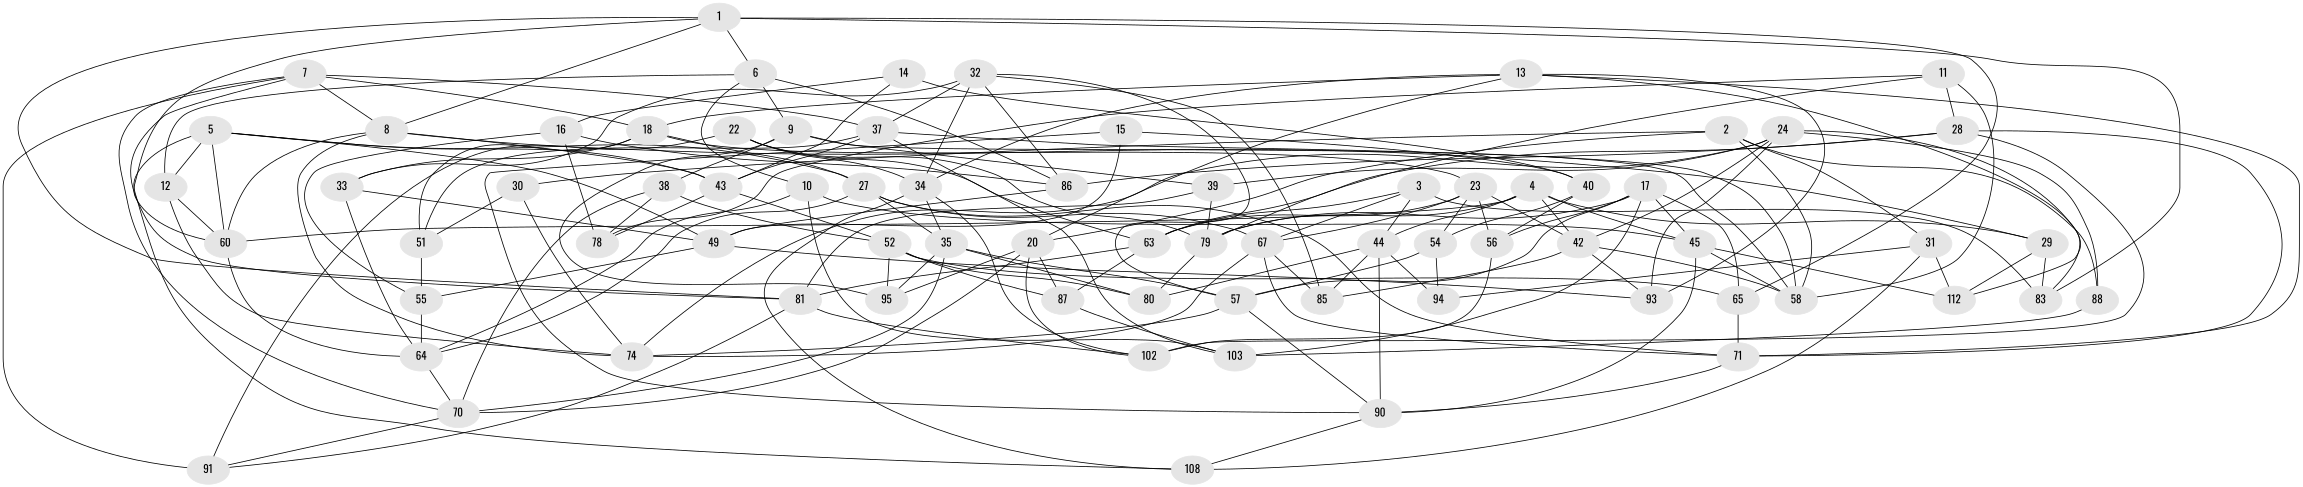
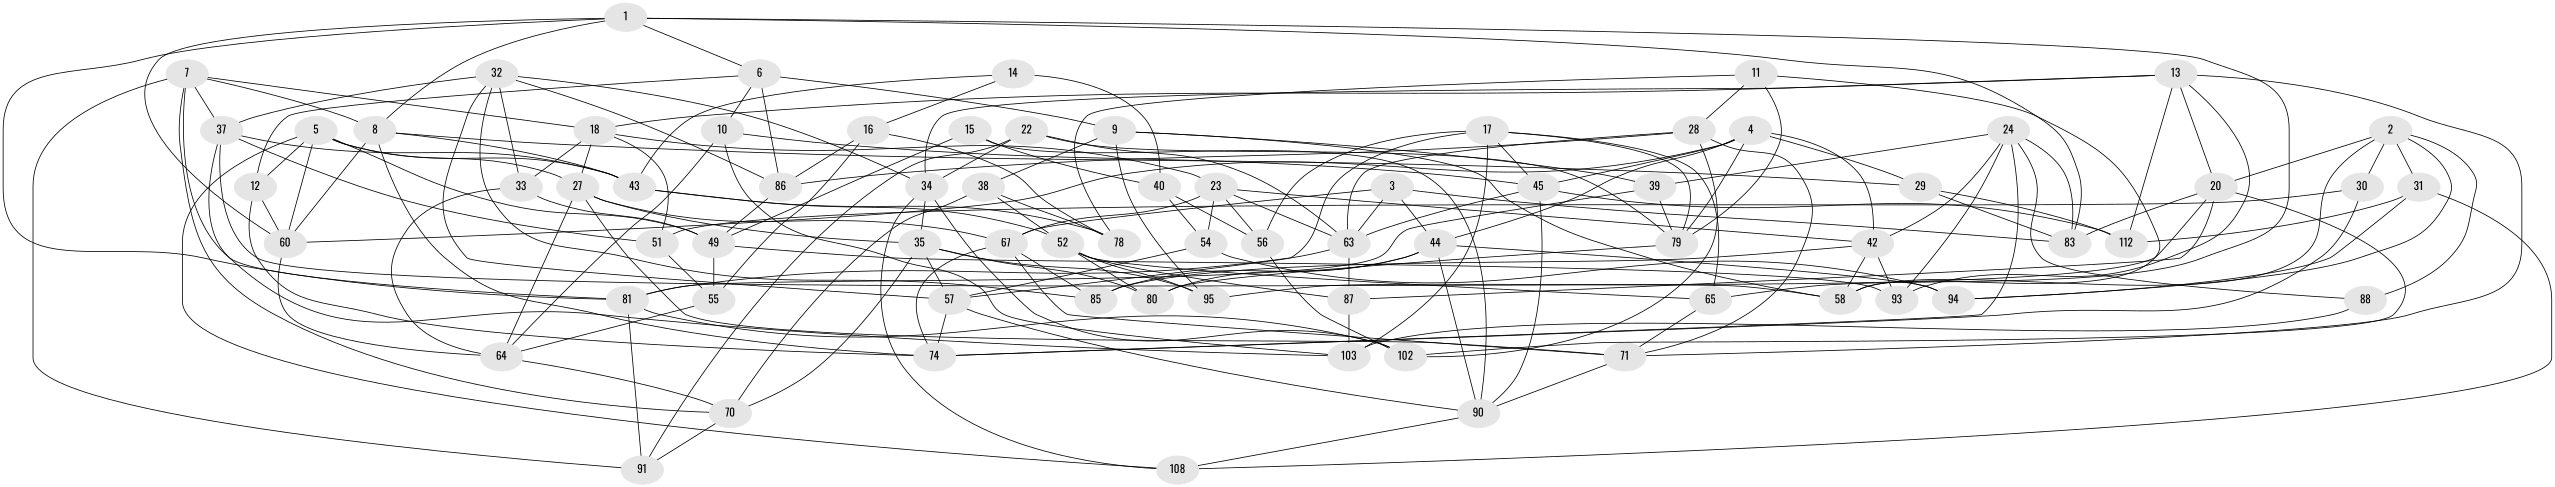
edge "2" -- "94": added
edge "45" -- "58": now "45" -- "63"
edge "20" -- "70": now "20" -- "83"
